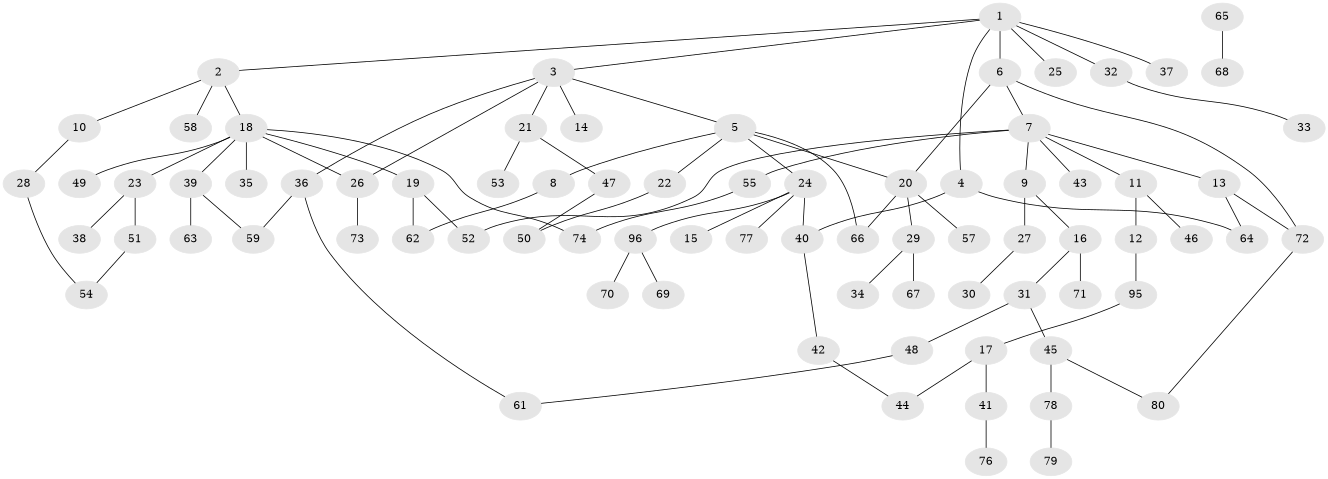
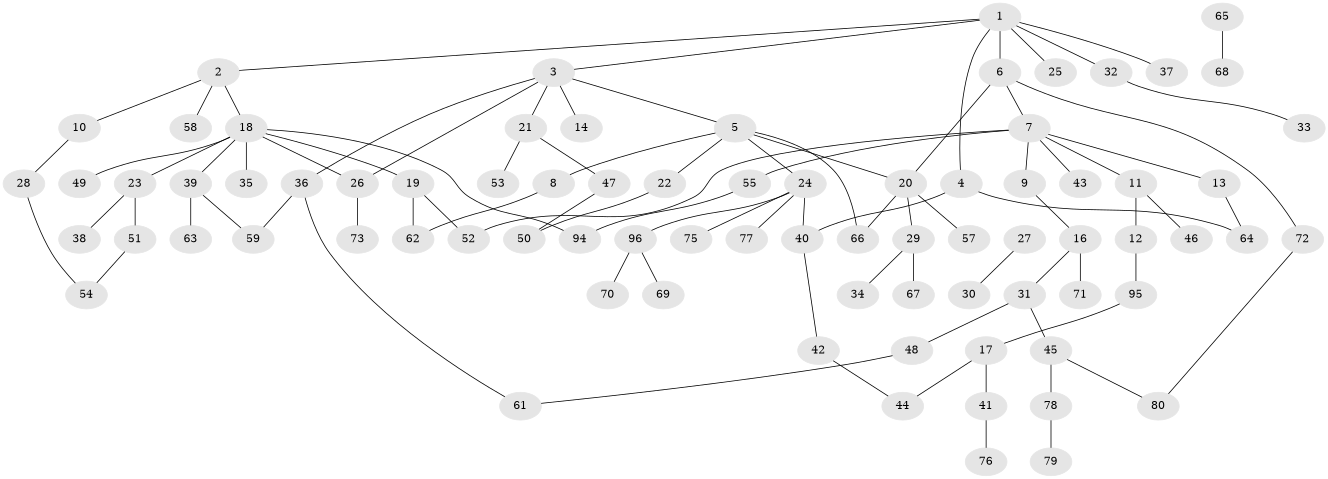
edge "9" -- "27": removed
edge "13" -- "72": removed
node "74": label "74" -> "94"
node "15": label "15" -> "75"
